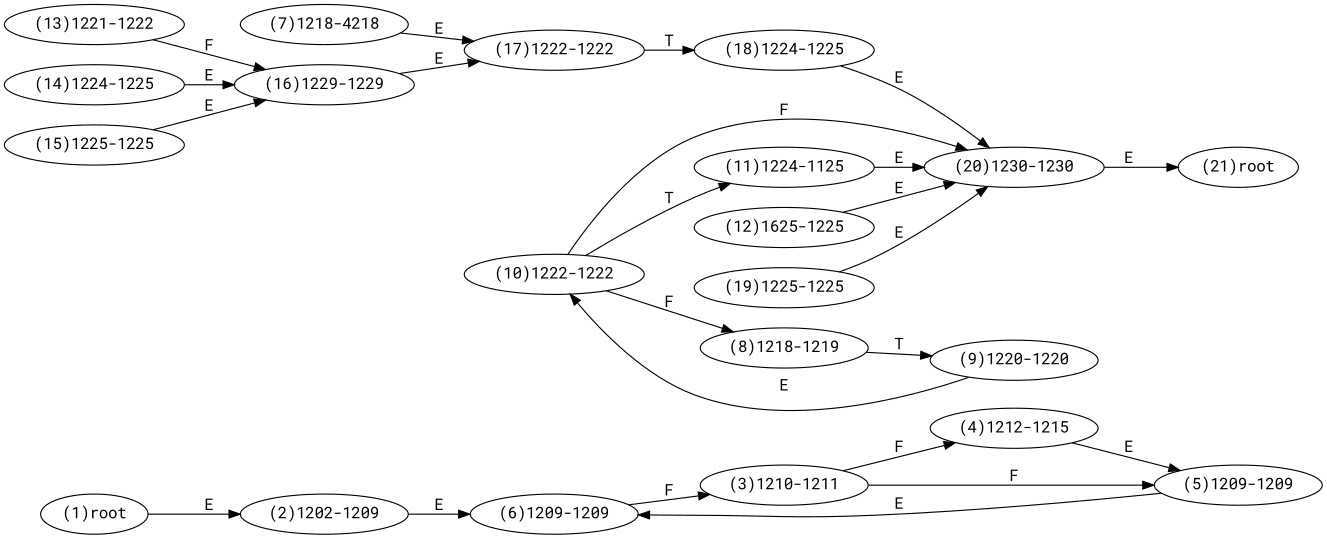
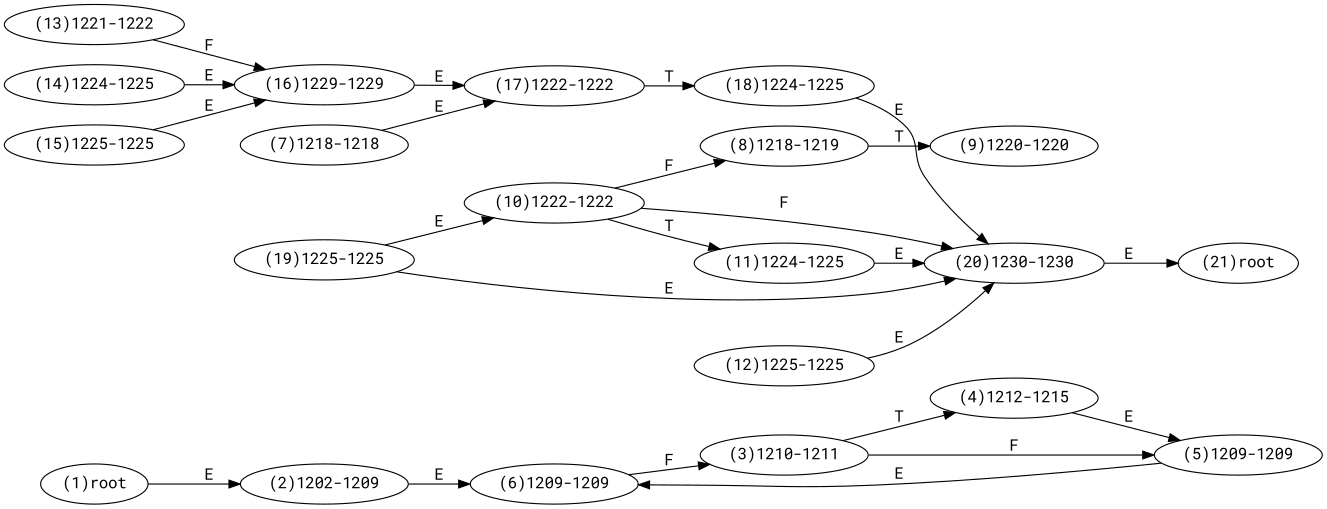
node "(7)1218-4218": label "(7)1218-4218" -> "(7)1218-1218"
node "(11)1224-1125": label "(11)1224-1125" -> "(11)1224-1225"
node "(12)1625-1225": label "(12)1625-1225" -> "(12)1225-1225"
edge "(9)1220-1220" -> "(10)1222-1222": now "(19)1225-1225" -> "(10)1222-1222"
edge "(3)1210-1211" -> "(4)1212-1215": label "F" -> "T"
